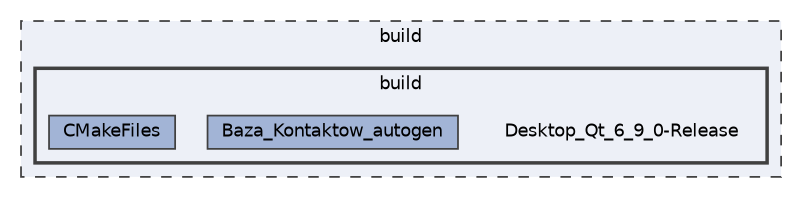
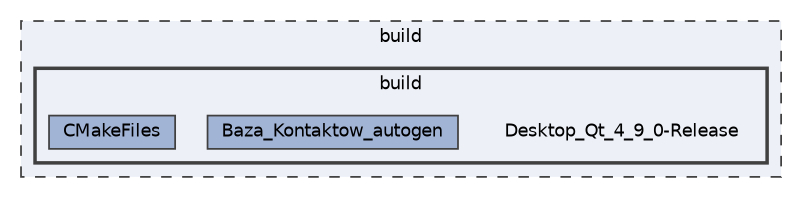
node "Desktop_Qt_6_9_0-Release": label "Desktop_Qt_6_9_0-Release" -> "Desktop_Qt_4_9_0-Release"
